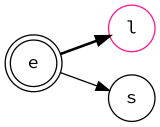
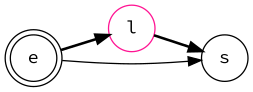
edge "l" -> "s": added
